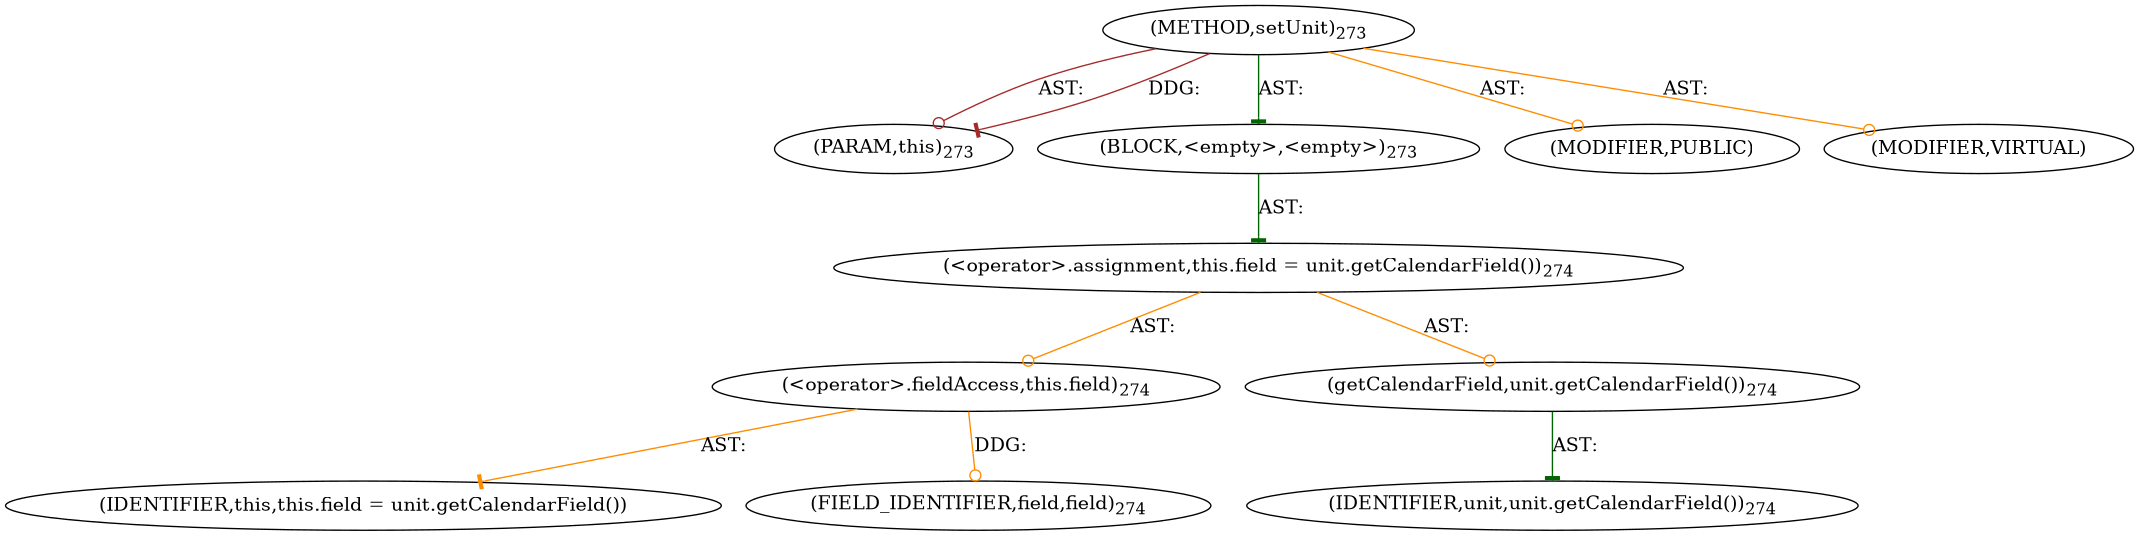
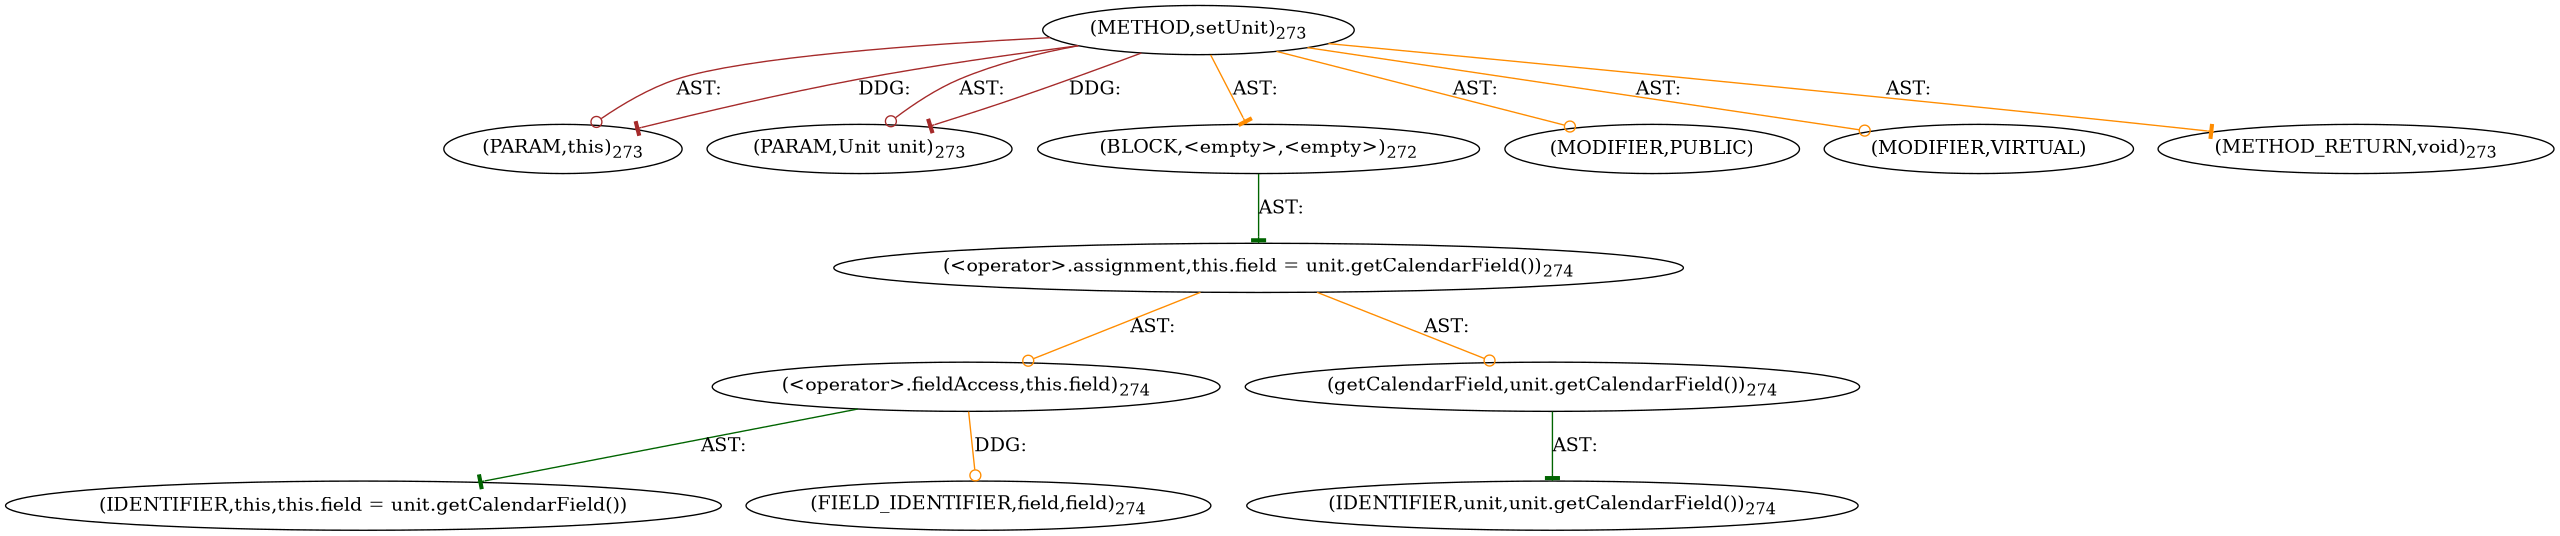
edge "(METHOD,setUnit)" -> "(BLOCK,<empty>,<empty>)": color darkgreen -> darkorange
node "(BLOCK,<empty>,<empty>)": text "273" -> "272"
node "(PARAM,Unit unit)": added
node "(METHOD_RETURN,void)": added
edge "(<operator>.fieldAccess,this.field)" -> "(IDENTIFIER,this,this.field = unit.getCalendarField())": color darkorange -> darkgreen
